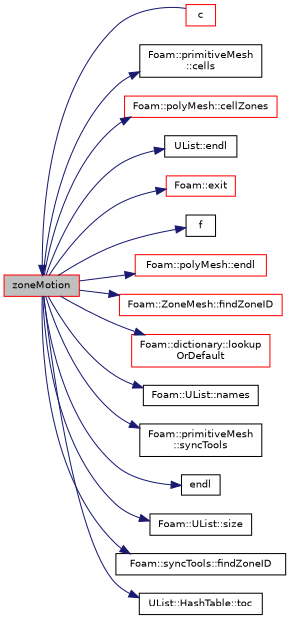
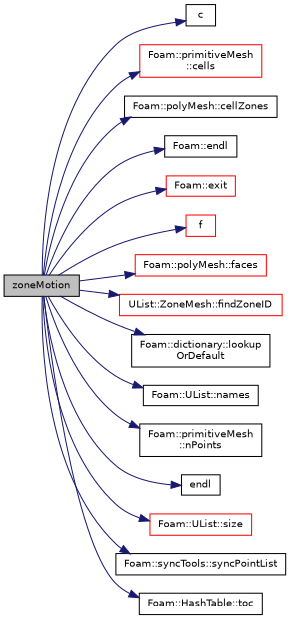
node "c": color red -> black
node "Foam::primitiveMesh ::cells": color black -> red
edge "c" -> "zoneMotion": reversed
node "Foam::polyMesh::cellZones": color red -> black
node "UList::endl": label "UList::endl" -> "Foam::endl"
node "f": color black -> red
node "Foam::polyMesh::endl": label "Foam::polyMesh::endl" -> "Foam::polyMesh::faces"
node "zoneMotion": color red -> black
node "Foam::ZoneMesh::findZoneID": label "Foam::ZoneMesh::findZoneID" -> "UList::ZoneMesh::findZoneID"
node "Foam::dictionary::lookup OrDefault": color red -> black
node "Foam::primitiveMesh ::syncTools": label "Foam::primitiveMesh ::syncTools" -> "Foam::primitiveMesh ::nPoints"
node "Foam::UList::size": color black -> red
node "Foam::syncTools::findZoneID": label "Foam::syncTools::findZoneID" -> "Foam::syncTools::syncPointList"
node "UList::HashTable::toc": label "UList::HashTable::toc" -> "Foam::HashTable::toc"
